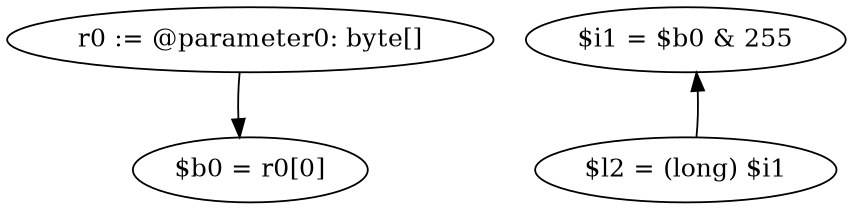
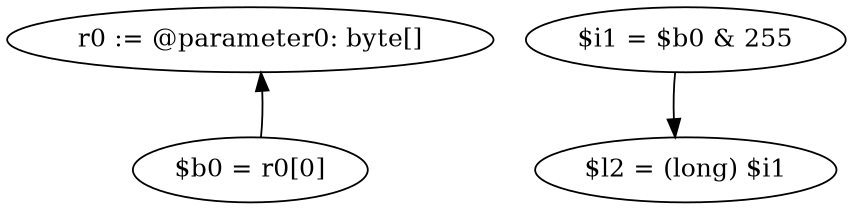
edge "r0 := @parameter0: byte[]" -> "$b0 = r0[0]": reversed
edge "$l2 = (long) $i1" -> "$i1 = $b0 & 255": reversed
